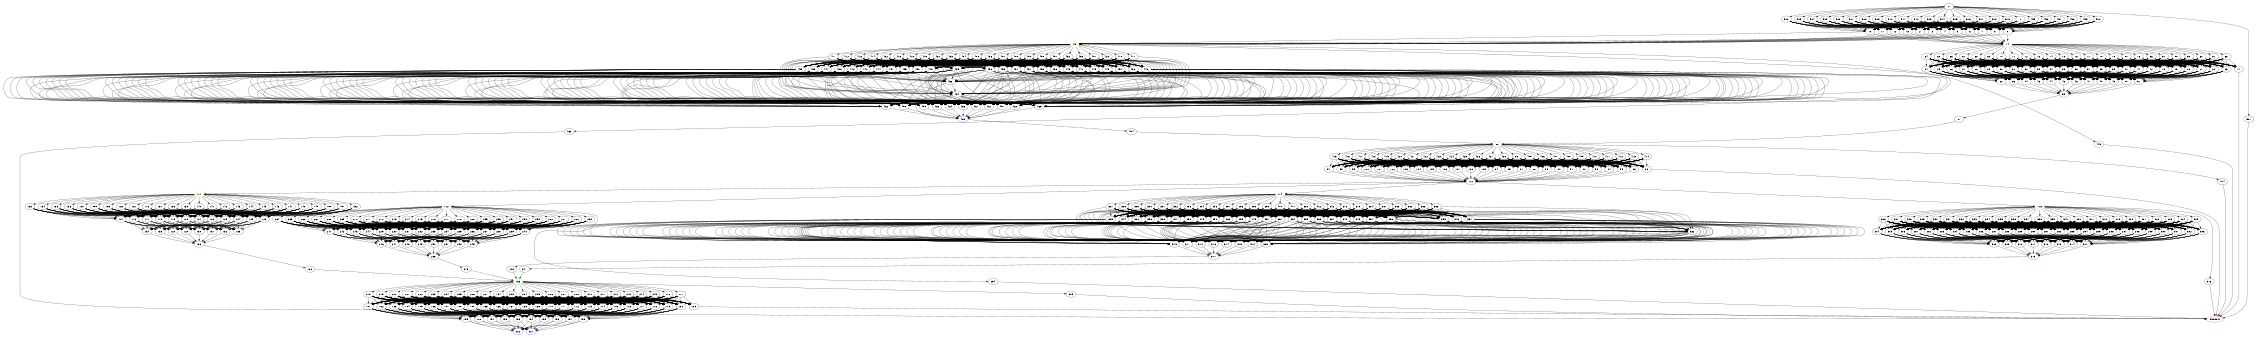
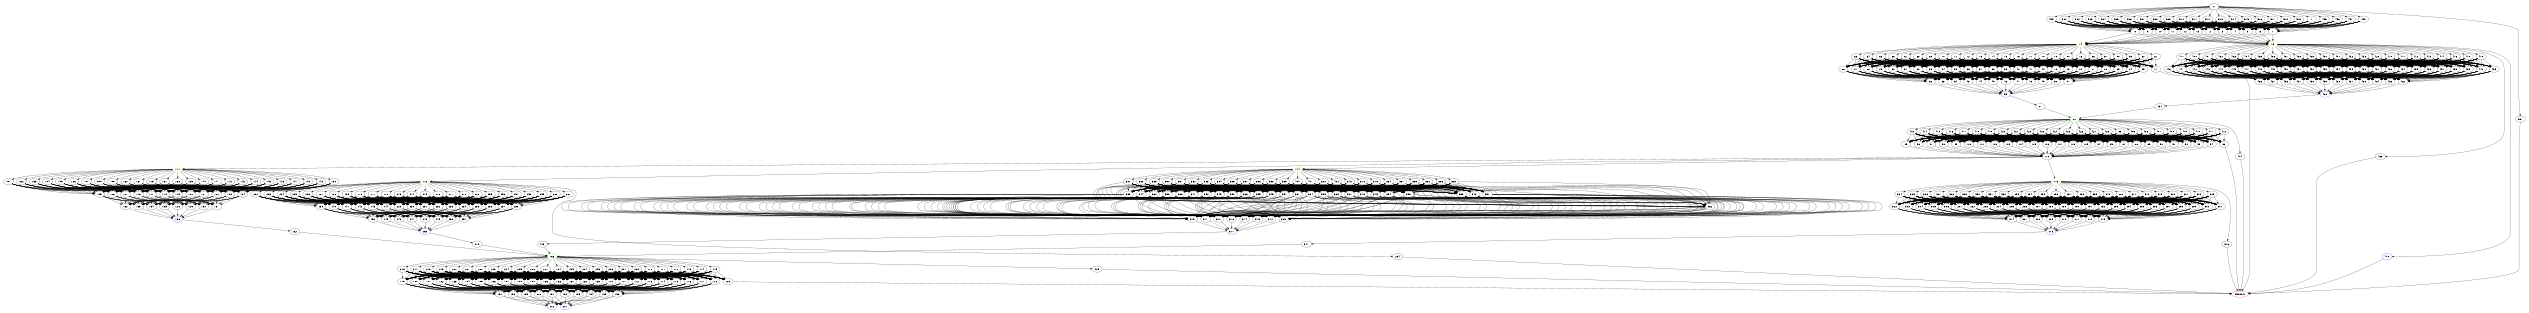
edge "456" -> "434": reversed
